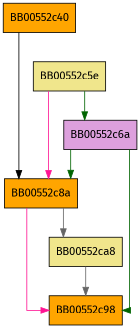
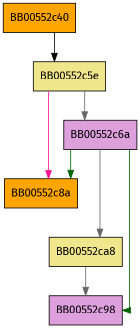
edge "BB00552c5e" -> "BB00552c6a": color darkgreen -> gray40
edge "BB00552c40" -> "BB00552c8a": now "BB00552c40" -> "BB00552c5e"
edge "BB00552c8a" -> "BB00552ca8": now "BB00552c6a" -> "BB00552ca8"
edge "BB00552c8a" -> "BB00552c98": removed
node "BB00552c98": fillcolor orange -> plum
